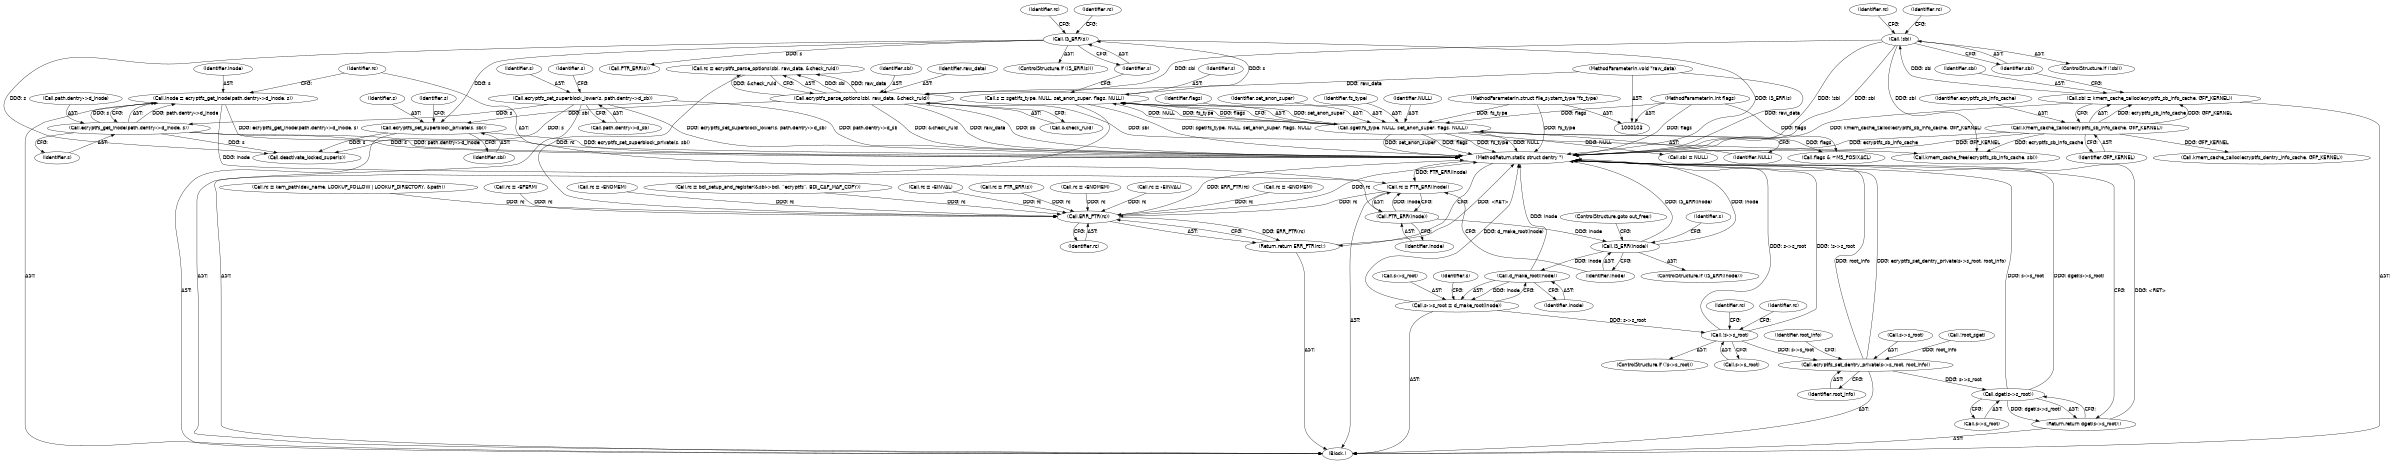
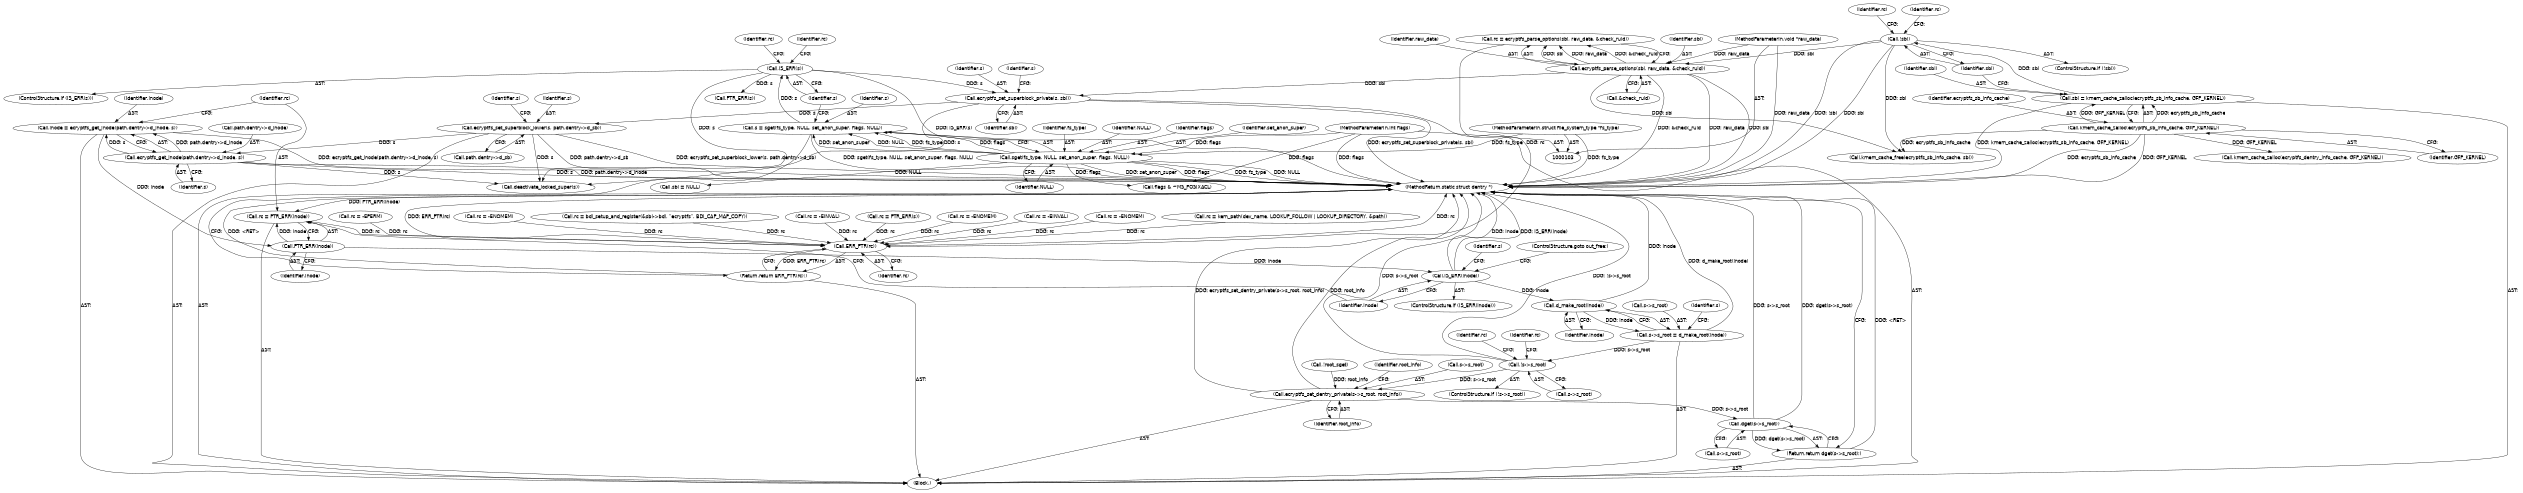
edge "(Call,ecryptfs_set_superblock_private(s, sbi))" -> "(Call,ecryptfs_set_superblock_lower(s, path.dentry->d_sb))": added, label "DDG: s"
